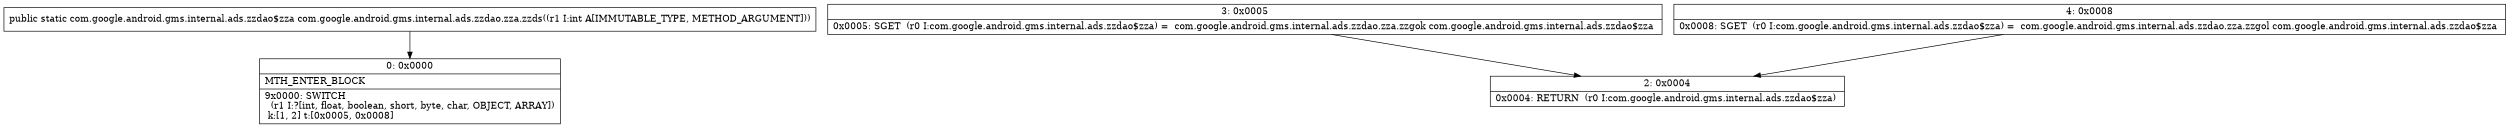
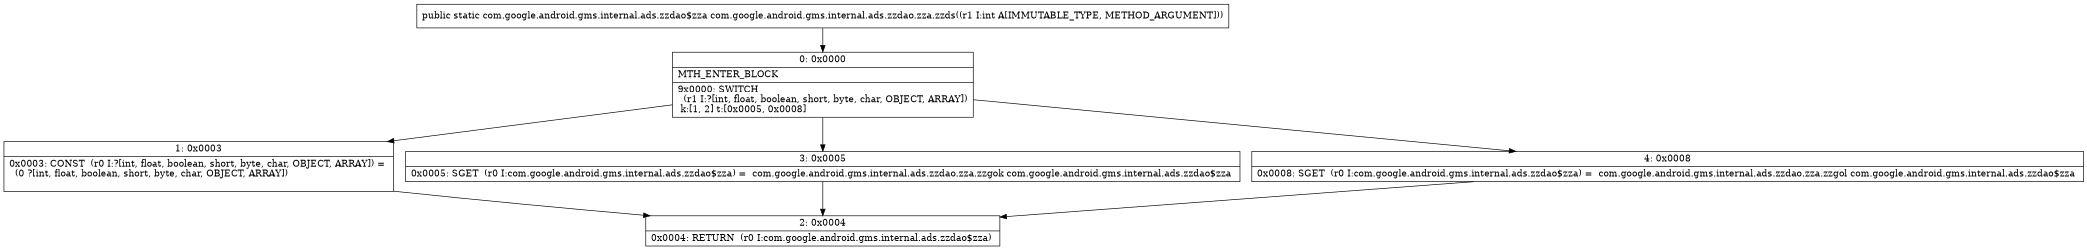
edge "0: 0x0000" -> "4: 0x0008": added
edge "0: 0x0000" -> "3: 0x0005": added
node "1: 0x0003": added
